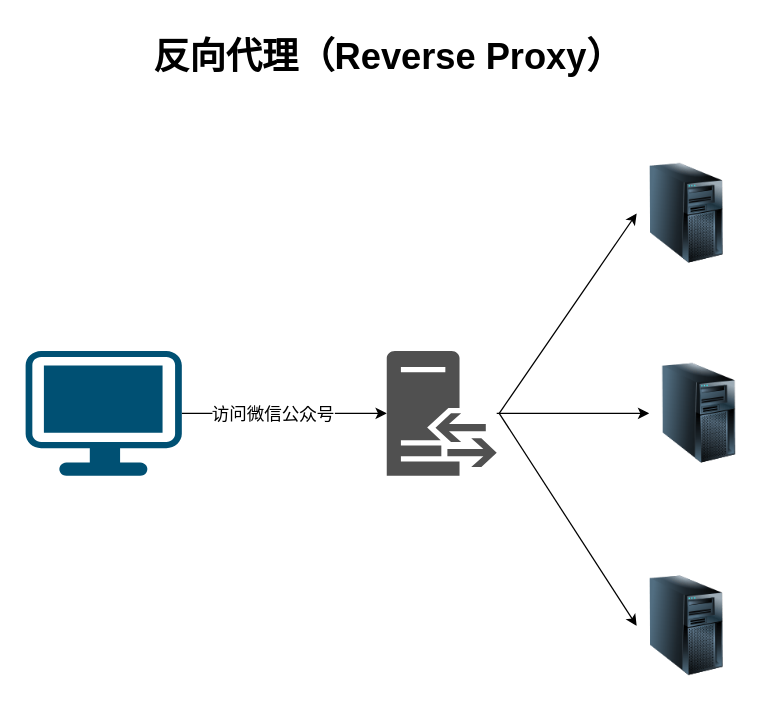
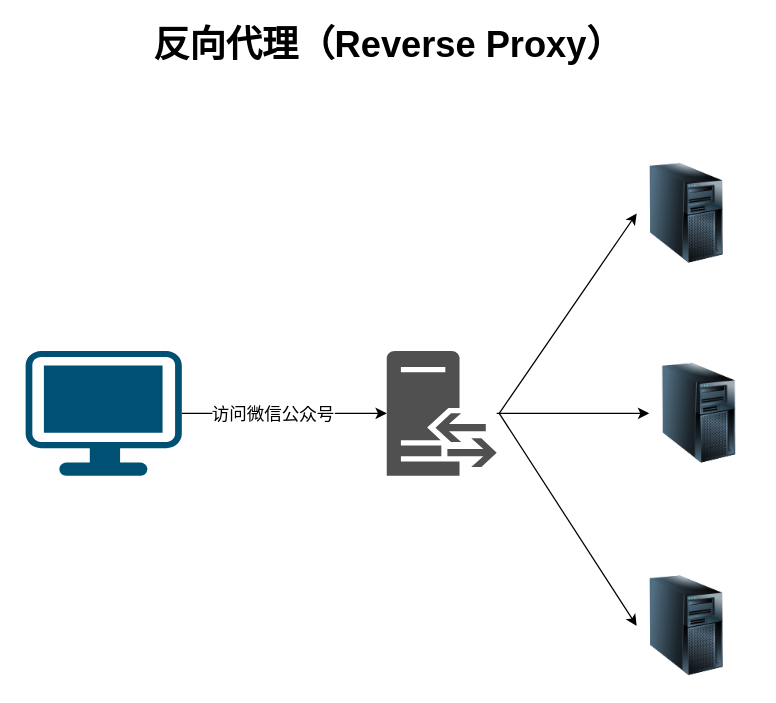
node "反向代理（Reverse Proxy）": moved (388, 57) -> (388, 44)
